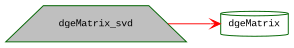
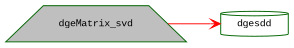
node "dgeMatrix": label "dgeMatrix" -> "dgesdd"
